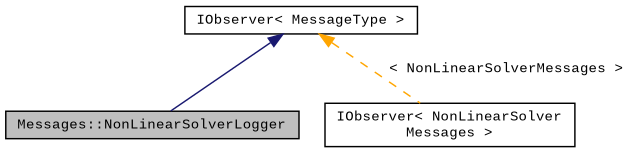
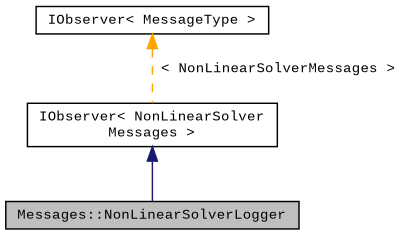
edge "Messages::NonLinearSolverLogger" -> "IObserver< MessageType >": now "Messages::NonLinearSolverLogger" -> "IObserver< NonLinearSolver Messages >"
